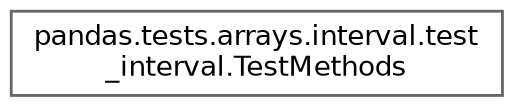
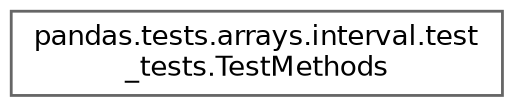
node "pandas.tests.arrays.interval.test _interval.TestMethods": label "pandas.tests.arrays.interval.test _interval.TestMethods" -> "pandas.tests.arrays.interval.test _tests.TestMethods"
